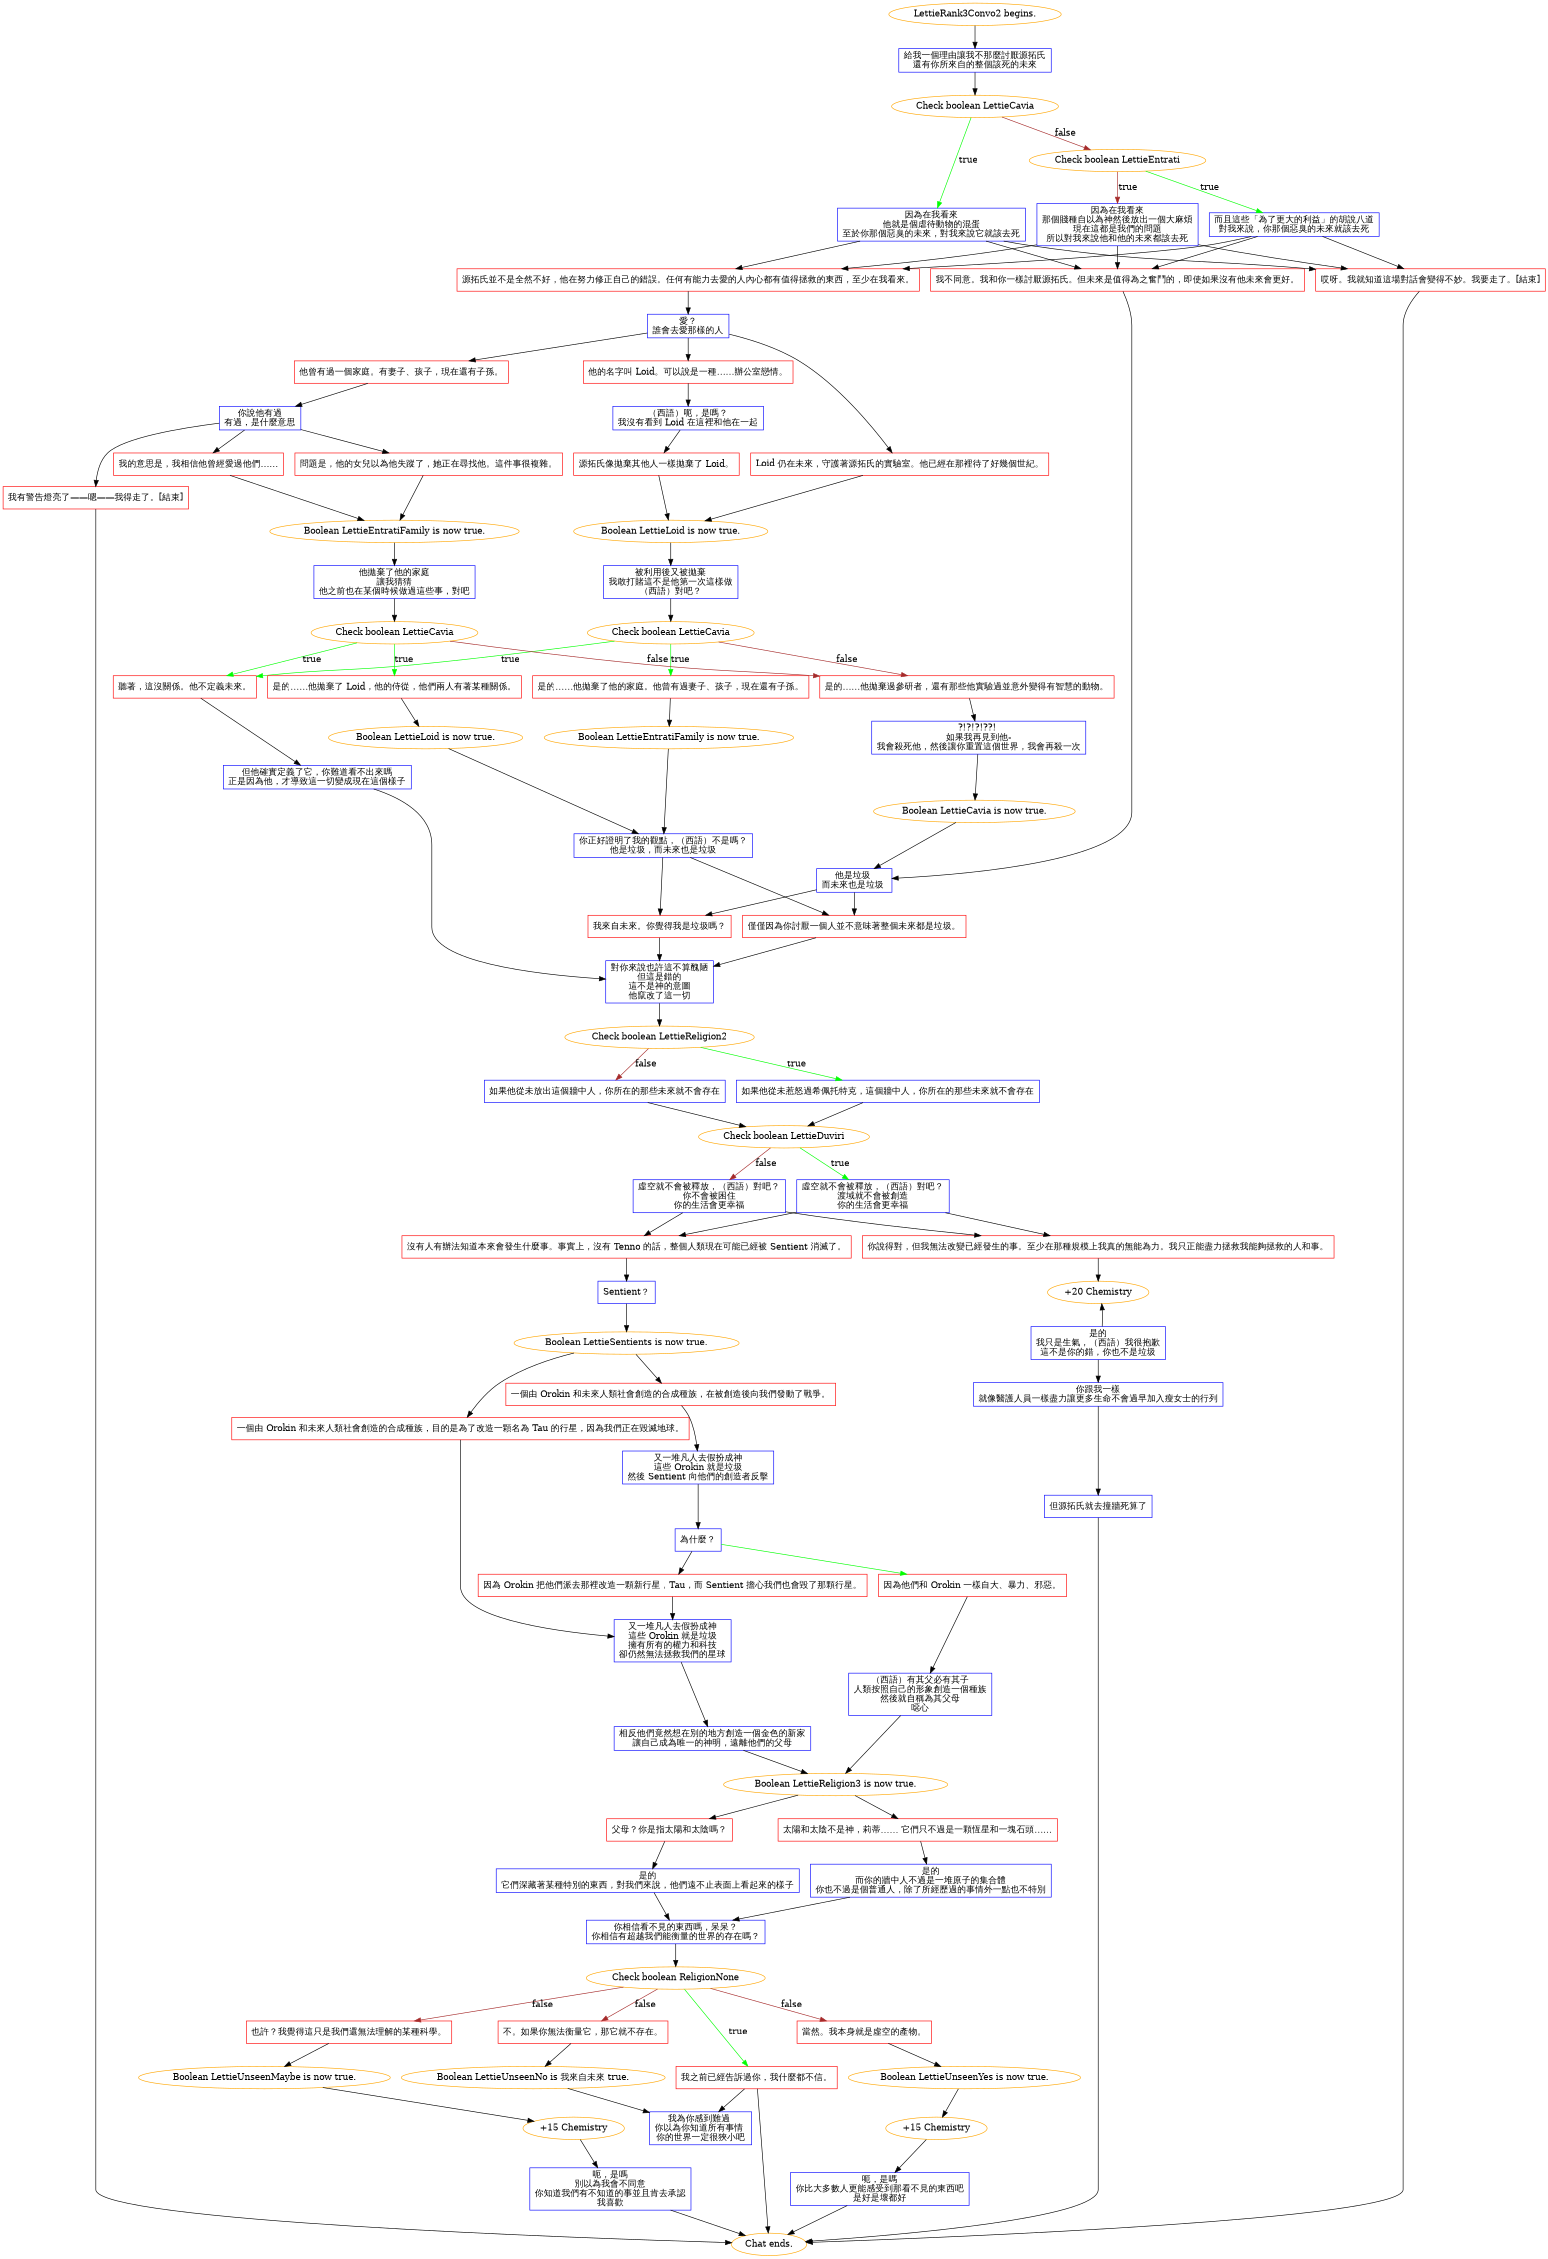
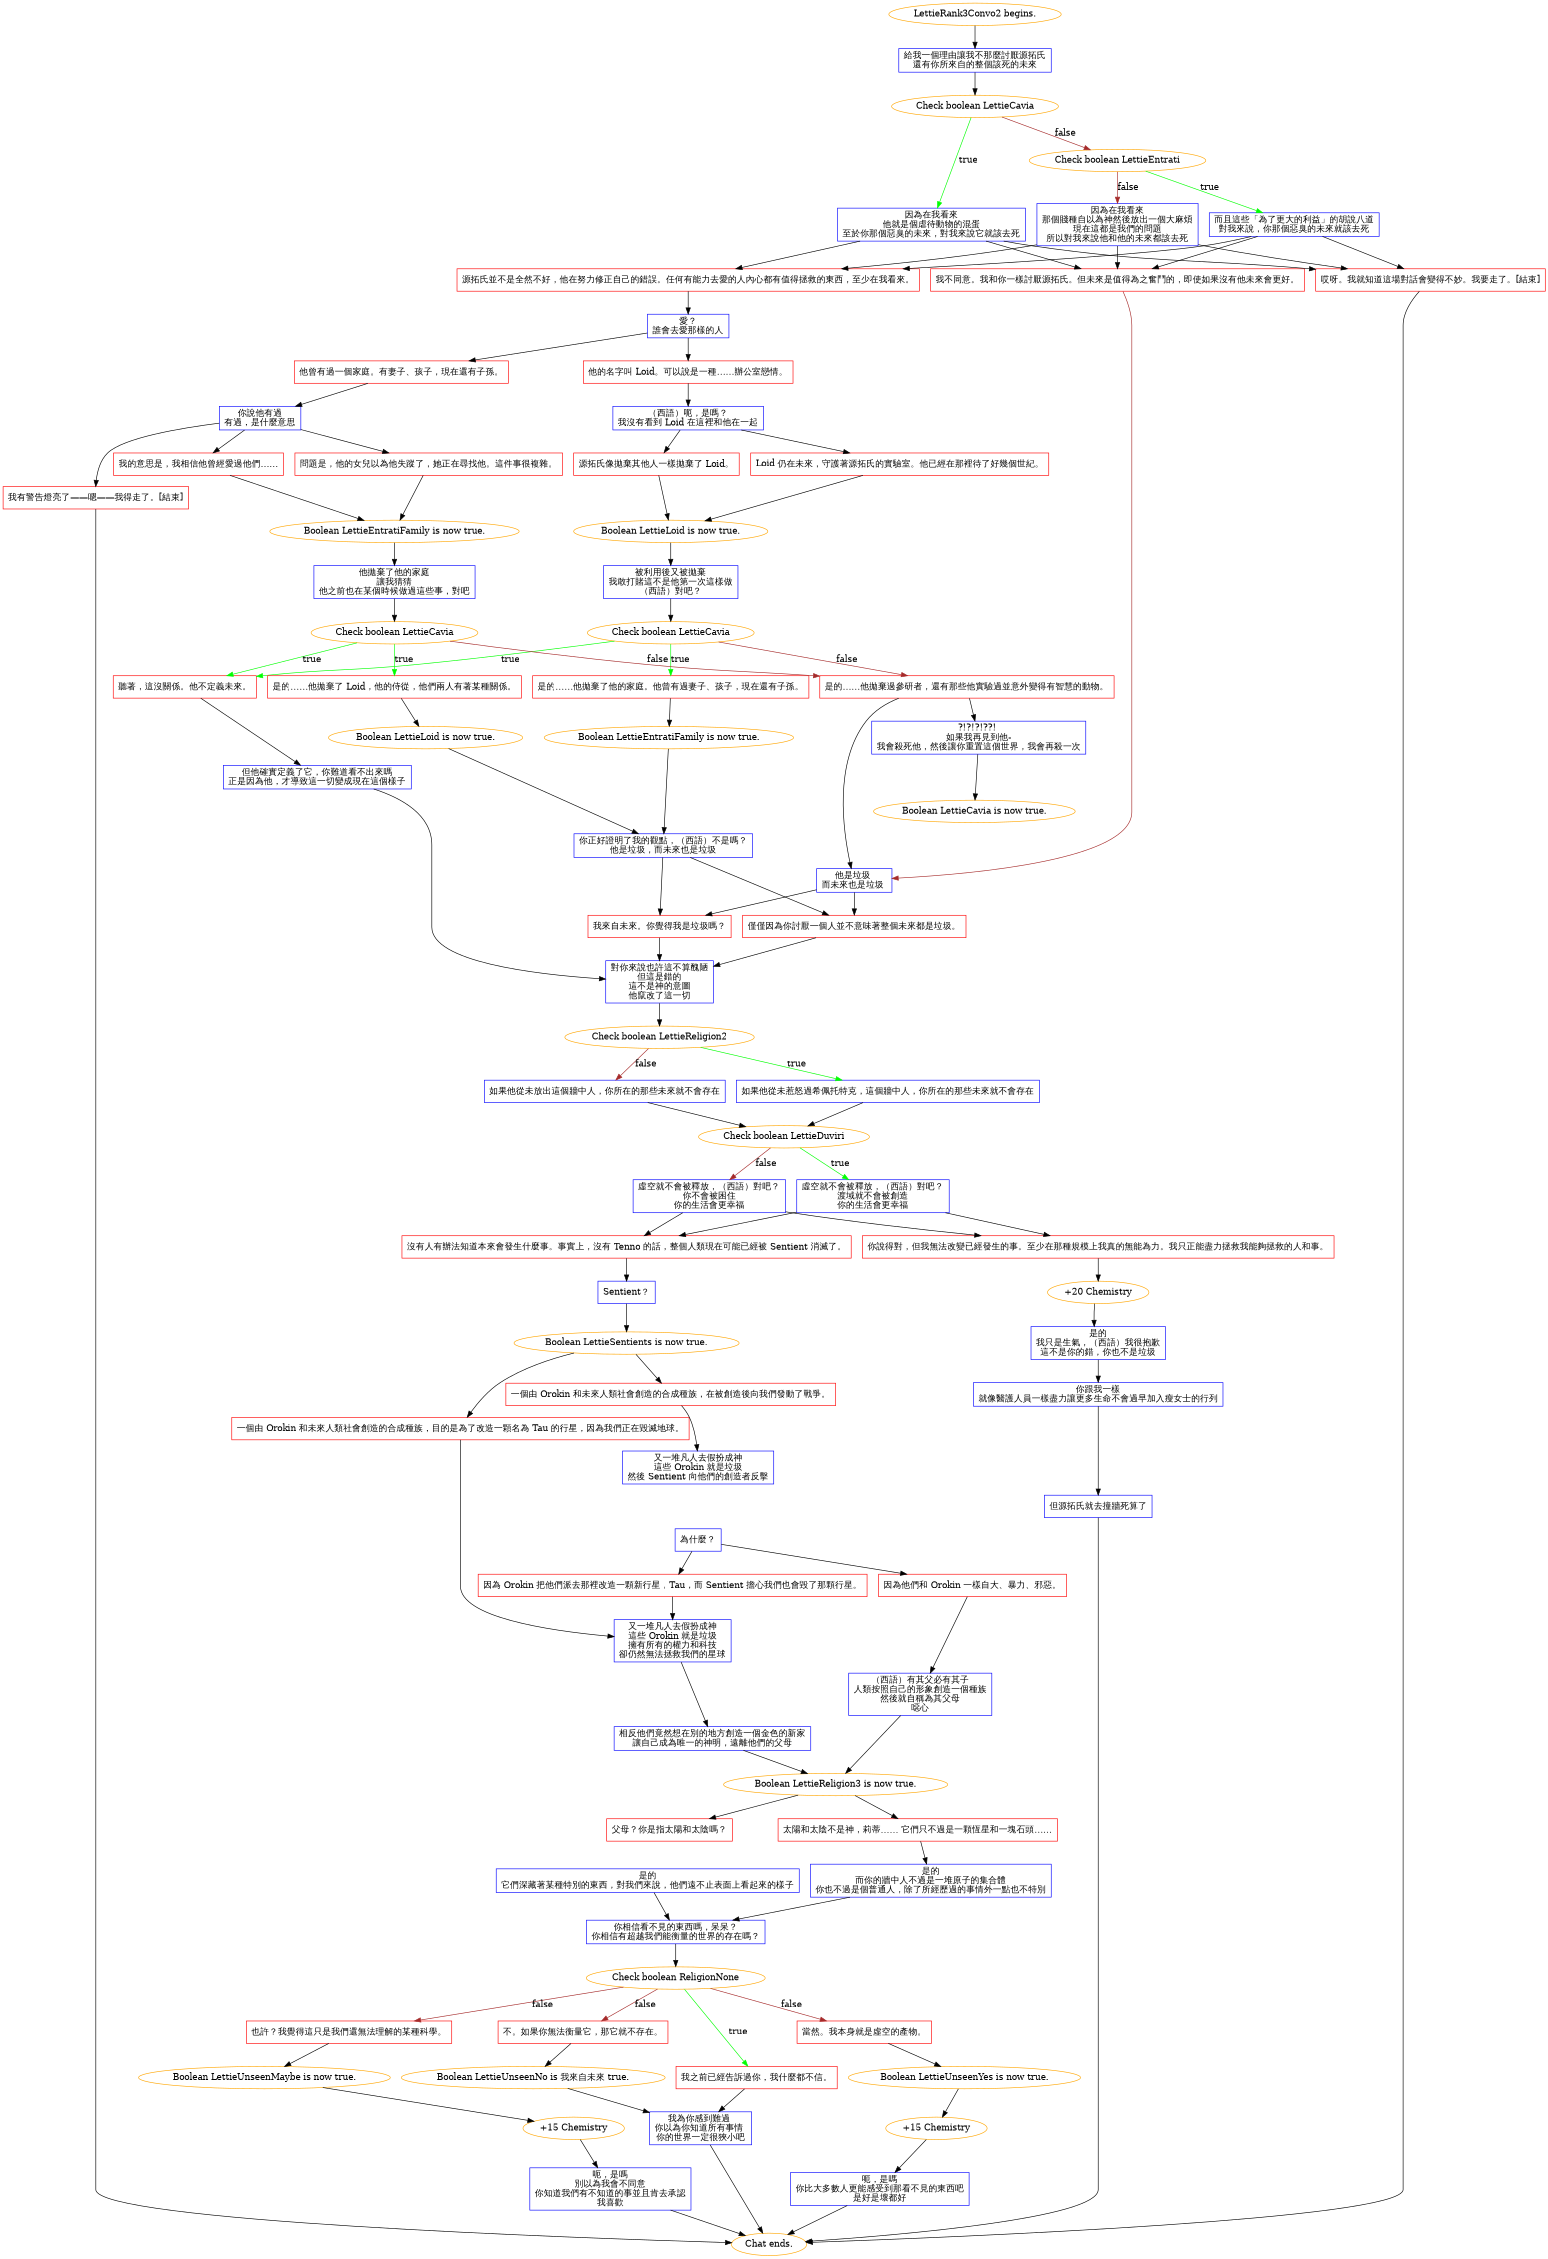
edge "Check boolean LettieEntrati" -> "因為在我看來 那個賤種自以為神然後放出一個大麻煩 現在這都是我們的問題 所以對我來說他和他的未來都該去死": label "true" -> "false"
edge "愛？ 誰會去愛那樣的人" -> "Loid 仍在未來，守護著源拓氏的實驗室。他已經在那裡待了好幾個世紀。": now "（西語）呃，是嗎？ 我沒有看到 Loid 在這裡和他在一起" -> "Loid 仍在未來，守護著源拓氏的實驗室。他已經在那裡待了好幾個世紀。"
edge "我不同意。我和你一樣討厭源拓氏。但未來是值得為之奮鬥的，即使如果沒有他未來會更好。" -> "他是垃圾 而未來也是垃圾": color black -> brown
edge "Boolean LettieCavia is now true." -> "他是垃圾 而未來也是垃圾": now "是的……他拋棄過參研者，還有那些他實驗過並意外變得有智慧的動物。" -> "他是垃圾 而未來也是垃圾"
edge "是的 我只是生氣，（西語）我很抱歉 這不是你的錯，你也不是垃圾" -> "+20 Chemistry": reversed
edge "又一堆凡人去假扮成神 這些 Orokin 就是垃圾 然後 Sentient 向他們的創造者反擊" -> "為什麼？": removed
edge "為什麼？" -> "因為他們和 Orokin 一樣自大、暴力、邪惡。": color green -> black
edge "父母？你是指太陽和太陰嗎？" -> "是的 它們深藏著某種特別的東西，對我們來說，他們遠不止表面上看起來的樣子": removed
edge "我之前已經告訴過你，我什麼都不信。" -> "Chat ends.": now "我為你感到難過 你以為你知道所有事情 你的世界一定很狹小吧" -> "Chat ends."
